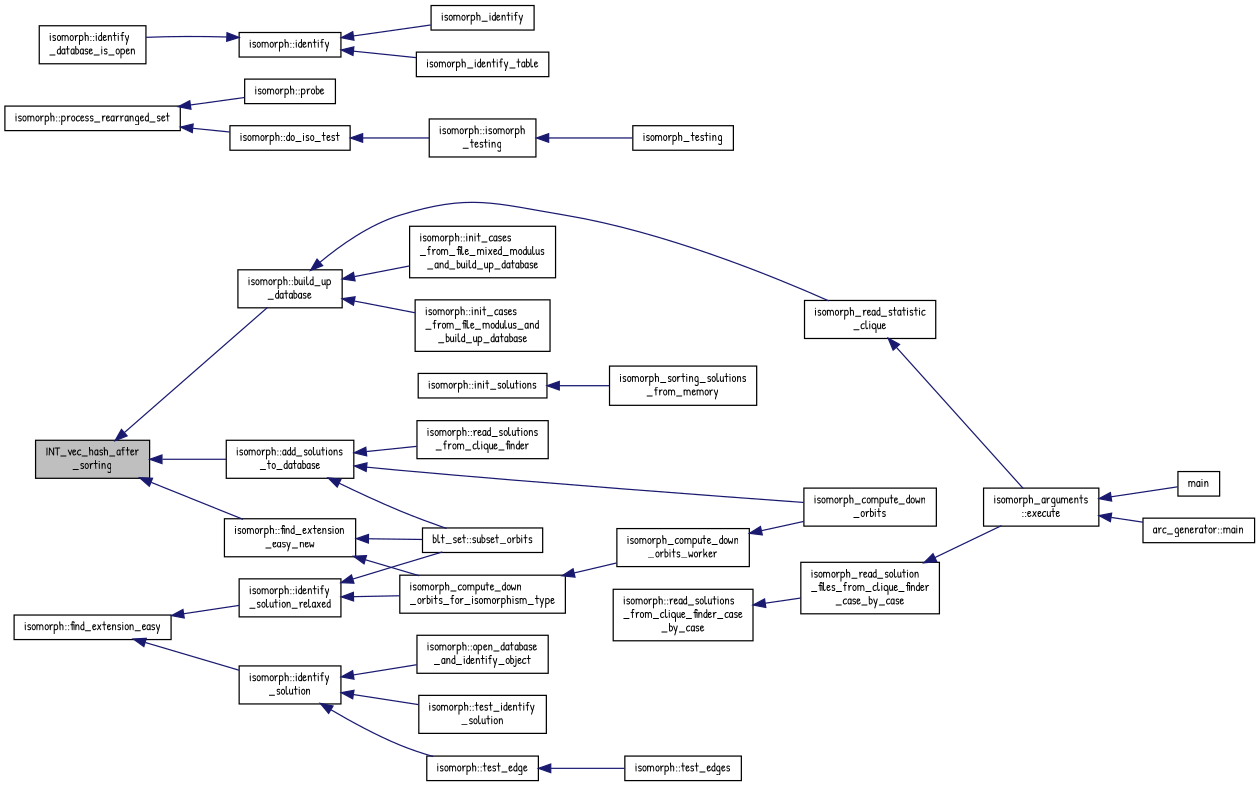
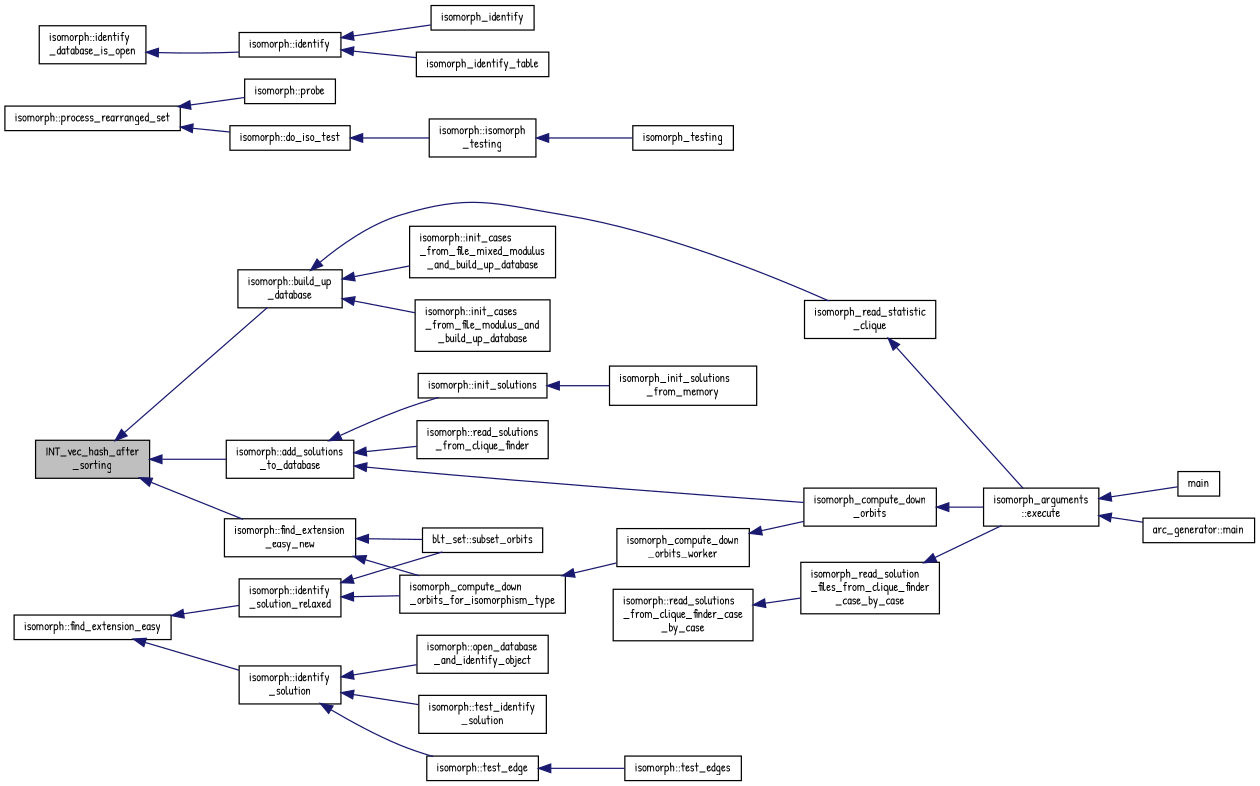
edge "isomorph::identify _database_is_open" -> "isomorph::identify": reversed
node "isomorph_sorting_solutions _from_memory": label "isomorph_sorting_solutions _from_memory" -> "isomorph_init_solutions _from_memory"
edge "isomorph_arguments ::execute" -> "isomorph_compute_down _orbits": added
edge "blt_set::subset_orbits" -> "isomorph::add_solutions _to_database": now "isomorph::init_solutions" -> "isomorph::add_solutions _to_database"
